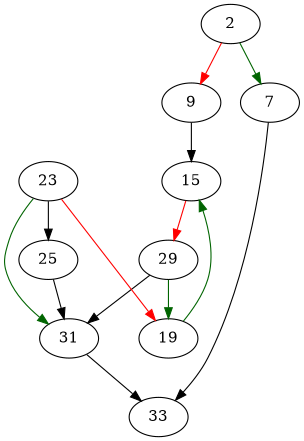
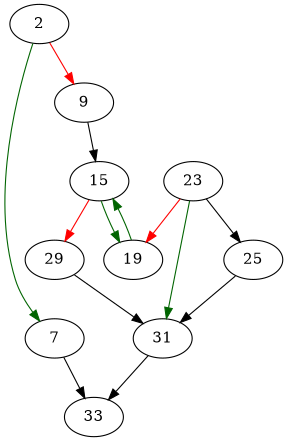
edge "29" -> "19": now "15" -> "19"
